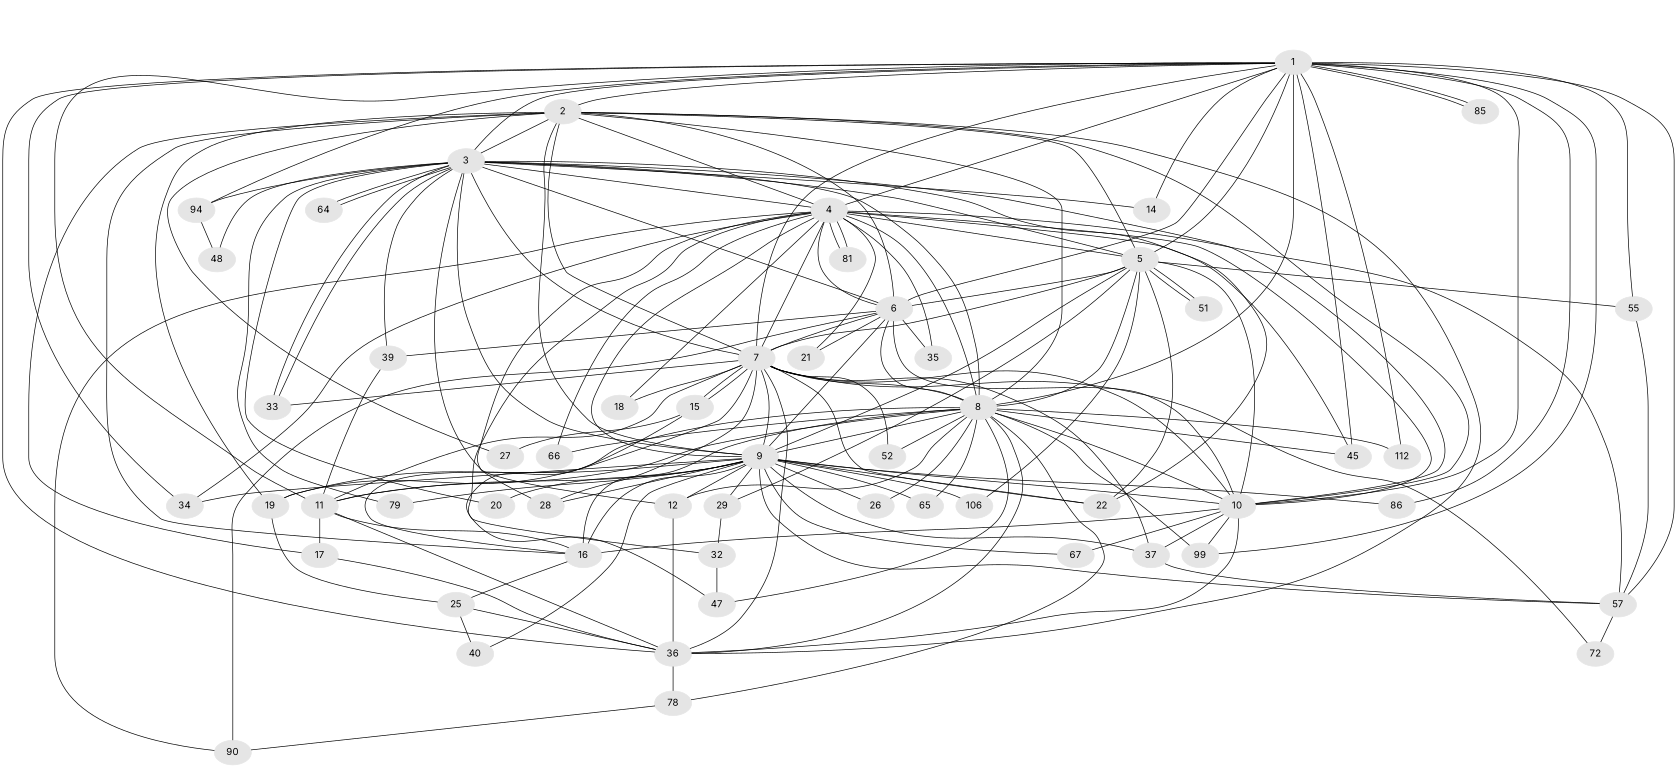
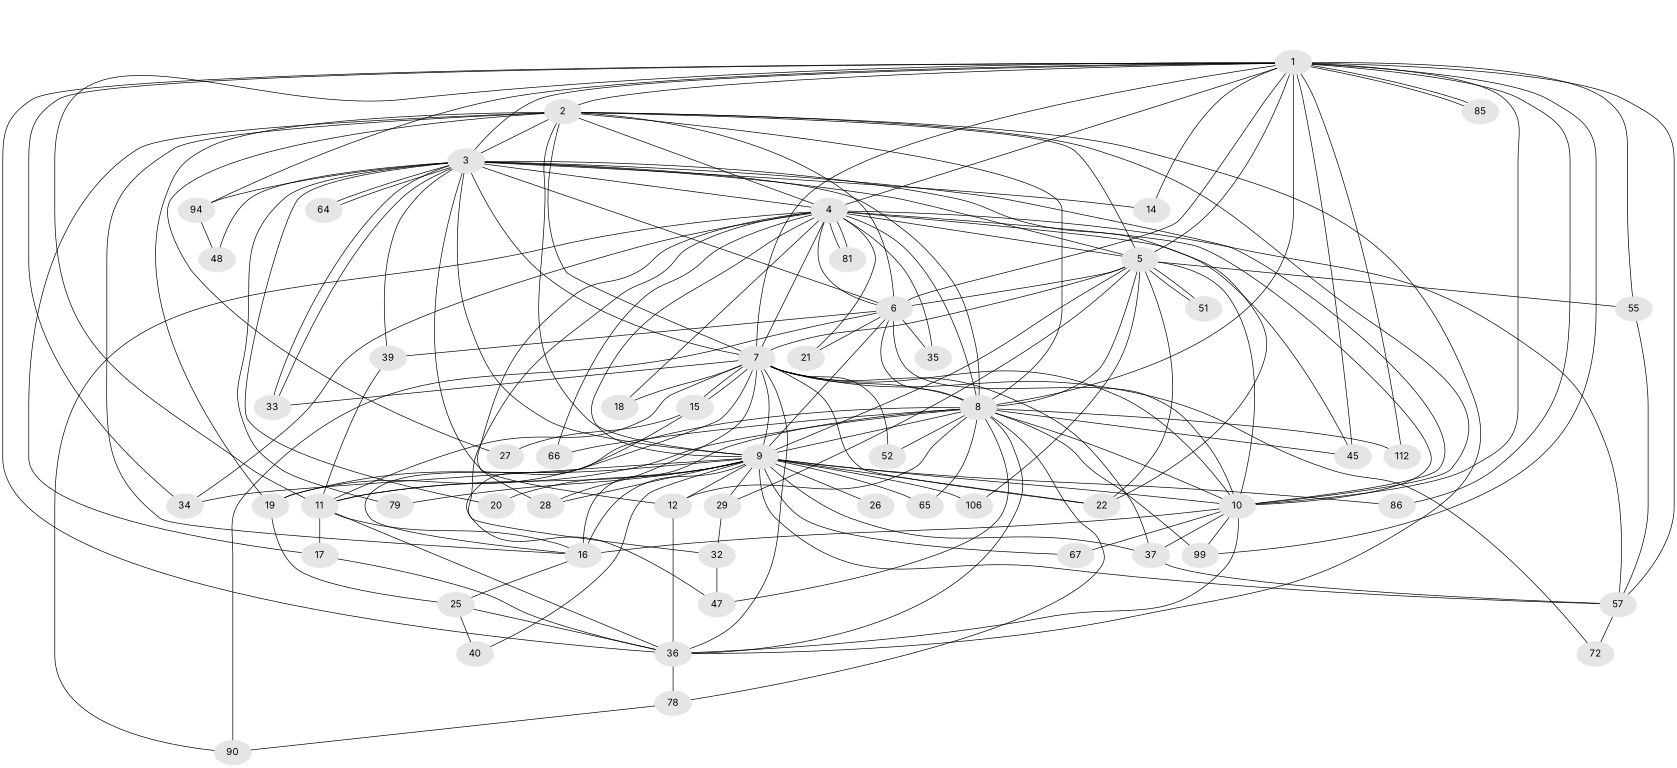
edge "6" -- "7": removed
edge "8" -- "26": removed
